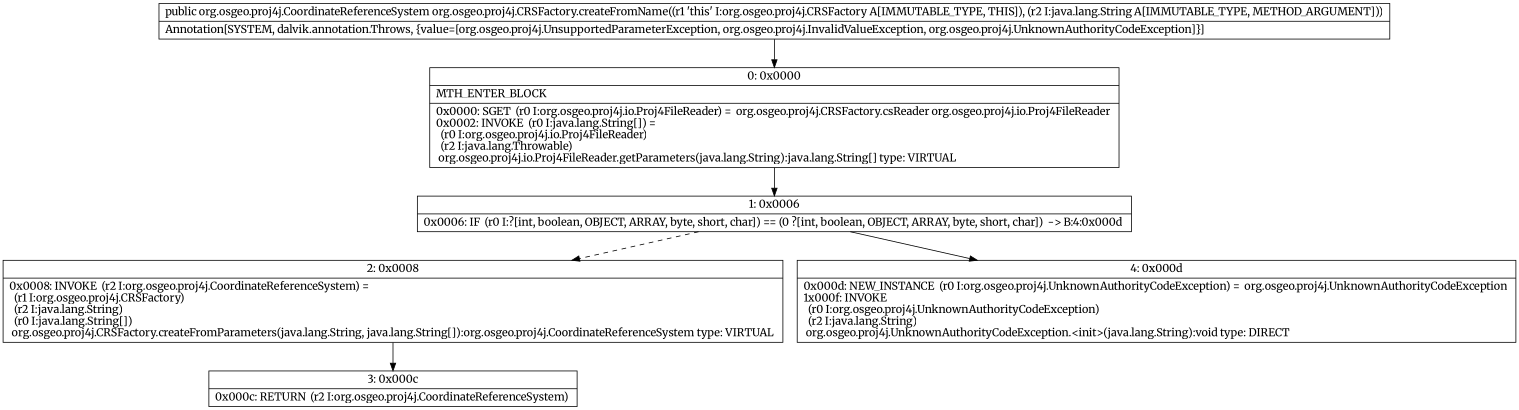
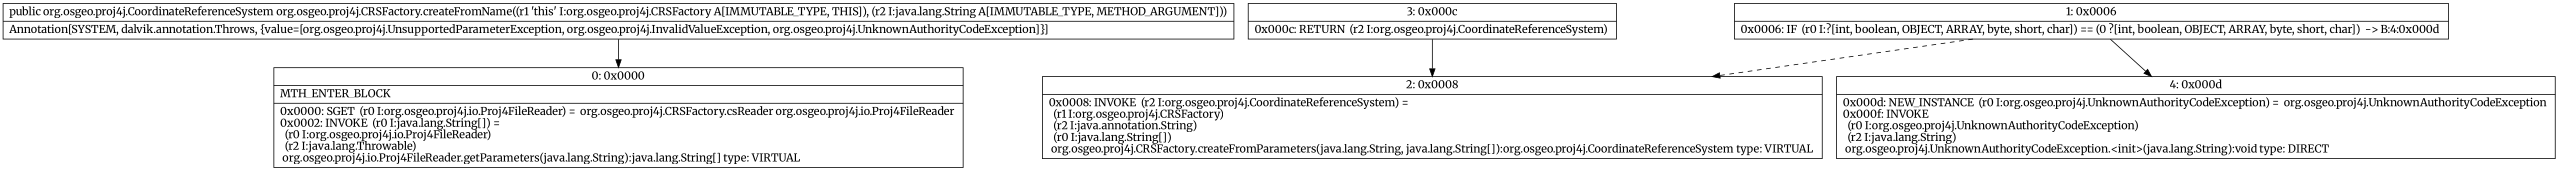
edge "0: 0x0000" -> "1: 0x0006": removed
node "4: 0x000d": text "1x000f: INVOKE" -> "0x000f: INVOKE"
node "2: 0x0008": text "(r2 I:java.lang.String)" -> "(r2 I:java.annotation.String)"
edge "2: 0x0008" -> "3: 0x000c": reversed
